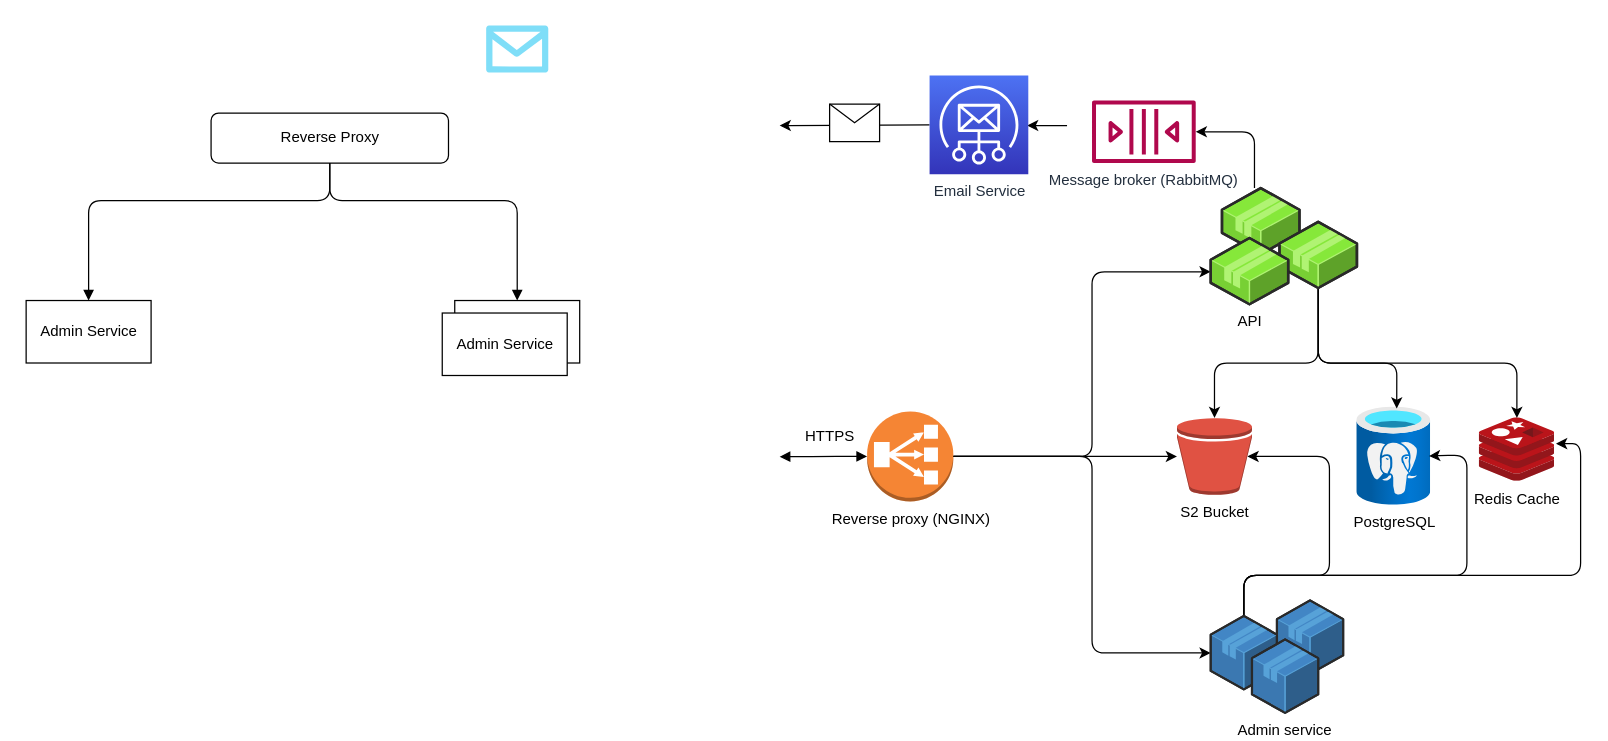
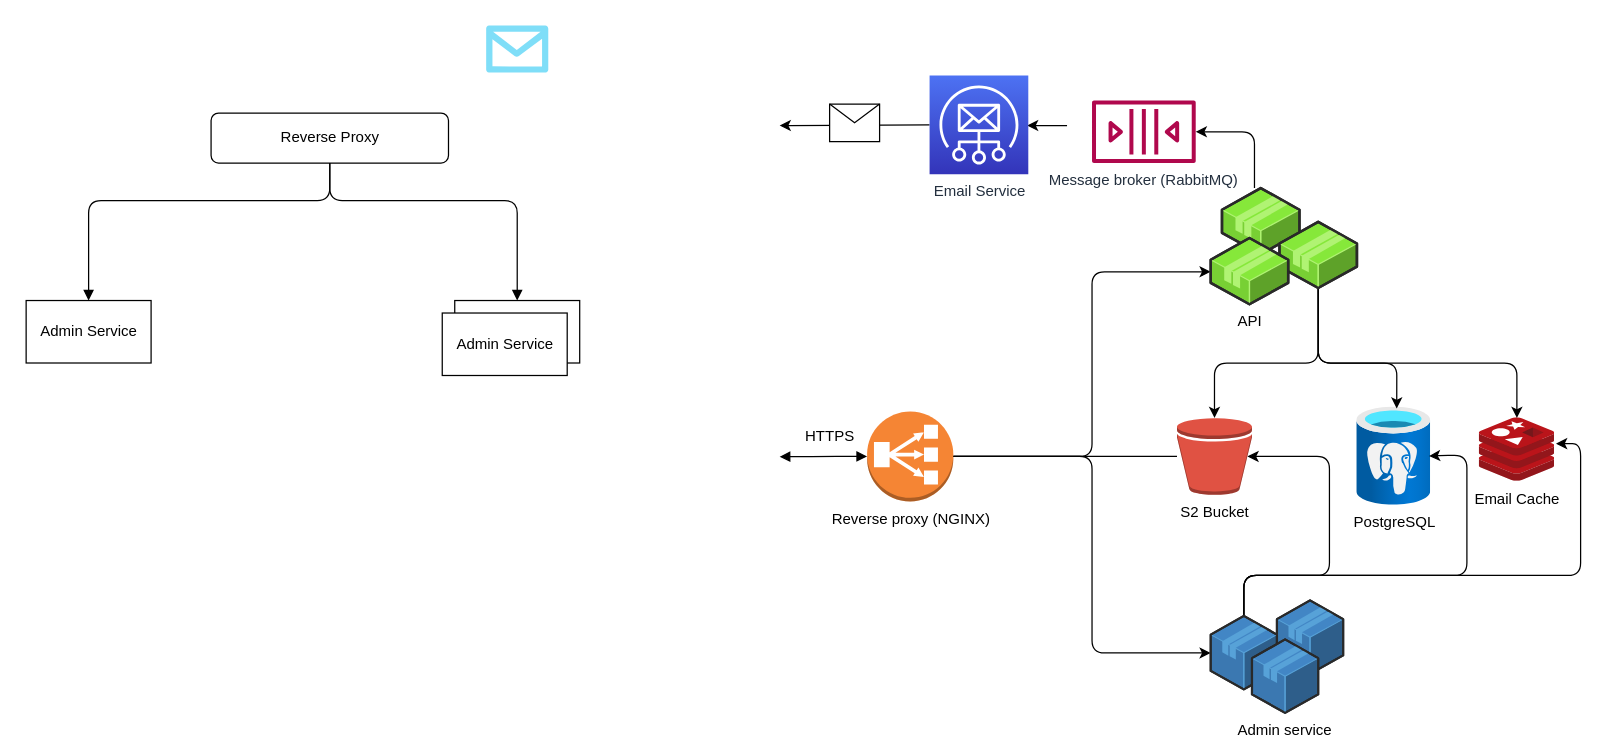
edge "Reverse proxy (NGINX)" -> "S2 Bucket": arrowhead classic -> none
node "Redis Cache": label "Redis Cache" -> "Email Cache"
